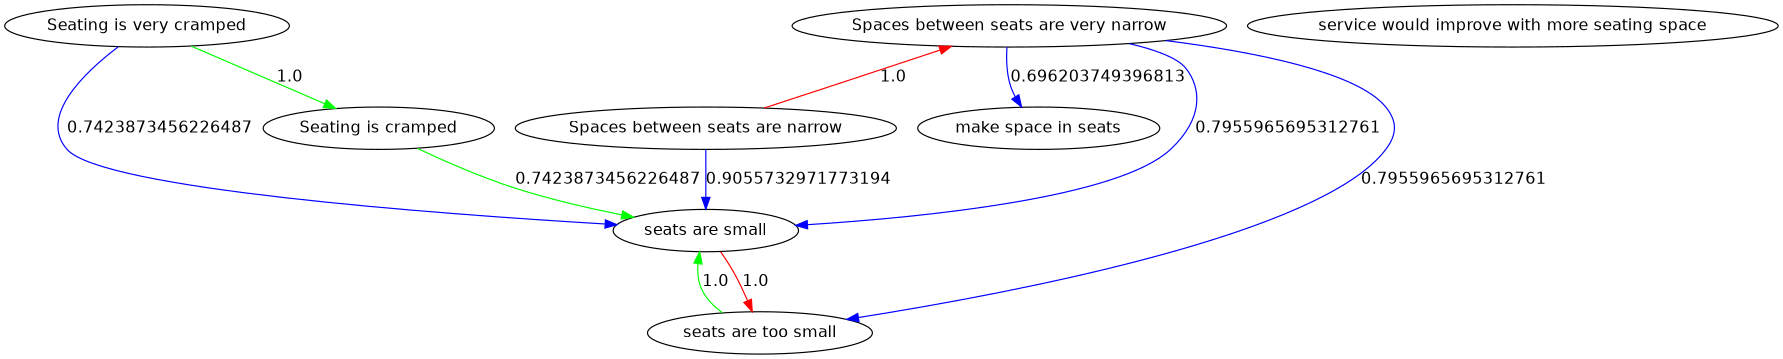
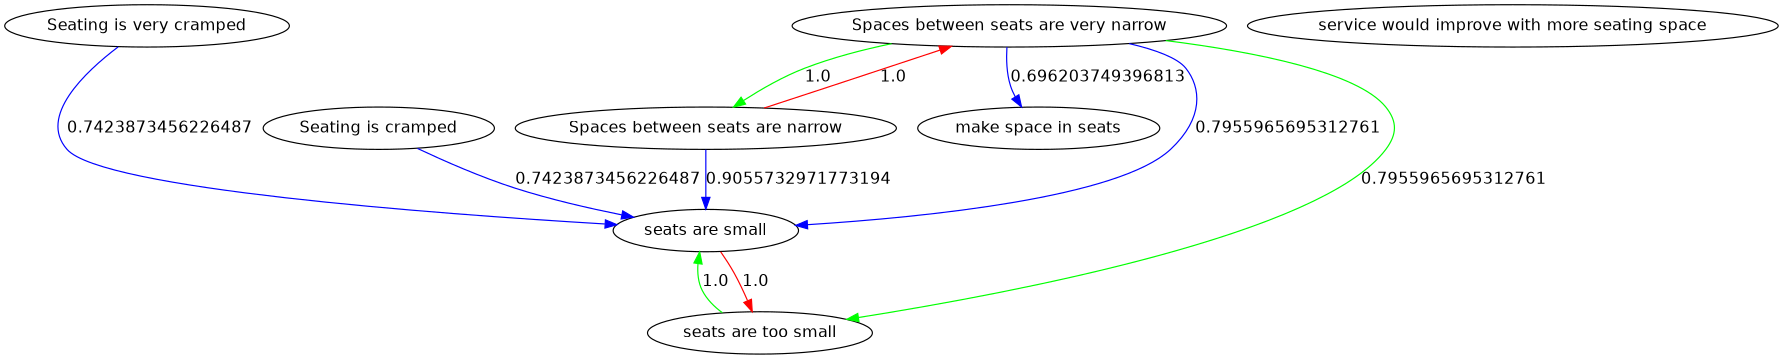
edge "Spaces between seats are very narrow" -> "Spaces between seats are narrow": added, label "1.0"
edge "Seating is very cramped" -> "Seating is cramped": removed, label "1.0"
edge "Seating is cramped" -> "seats are small": color green -> blue
edge "Spaces between seats are very narrow" -> "seats are too small": color blue -> green
